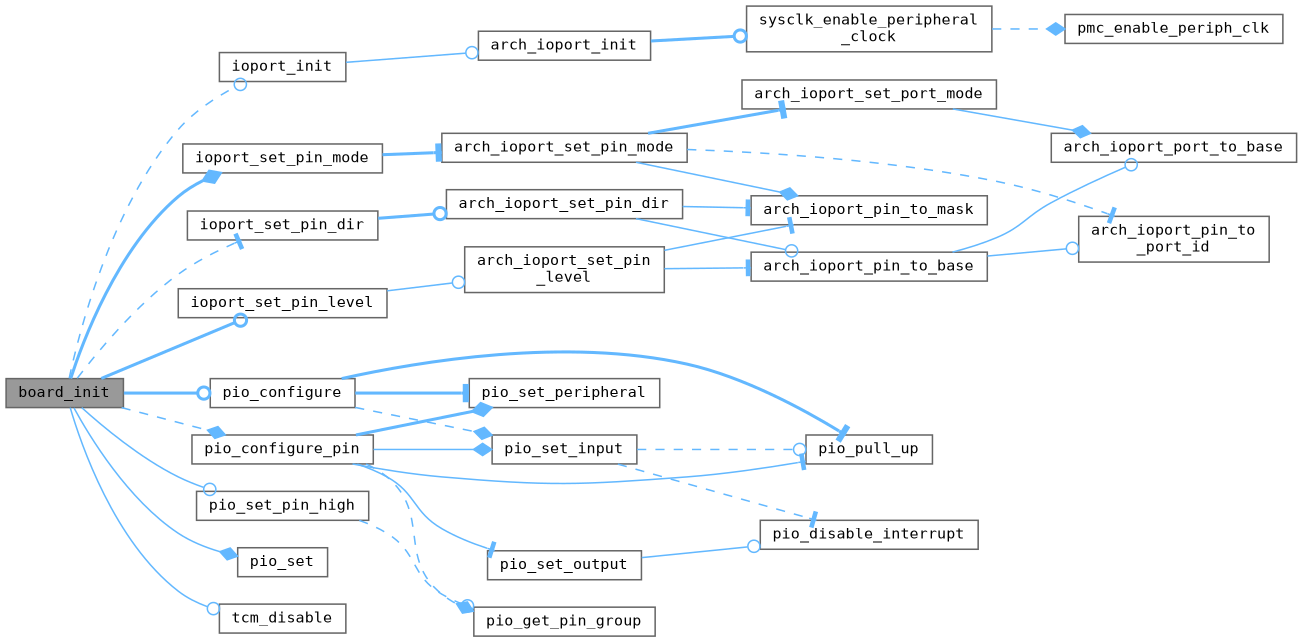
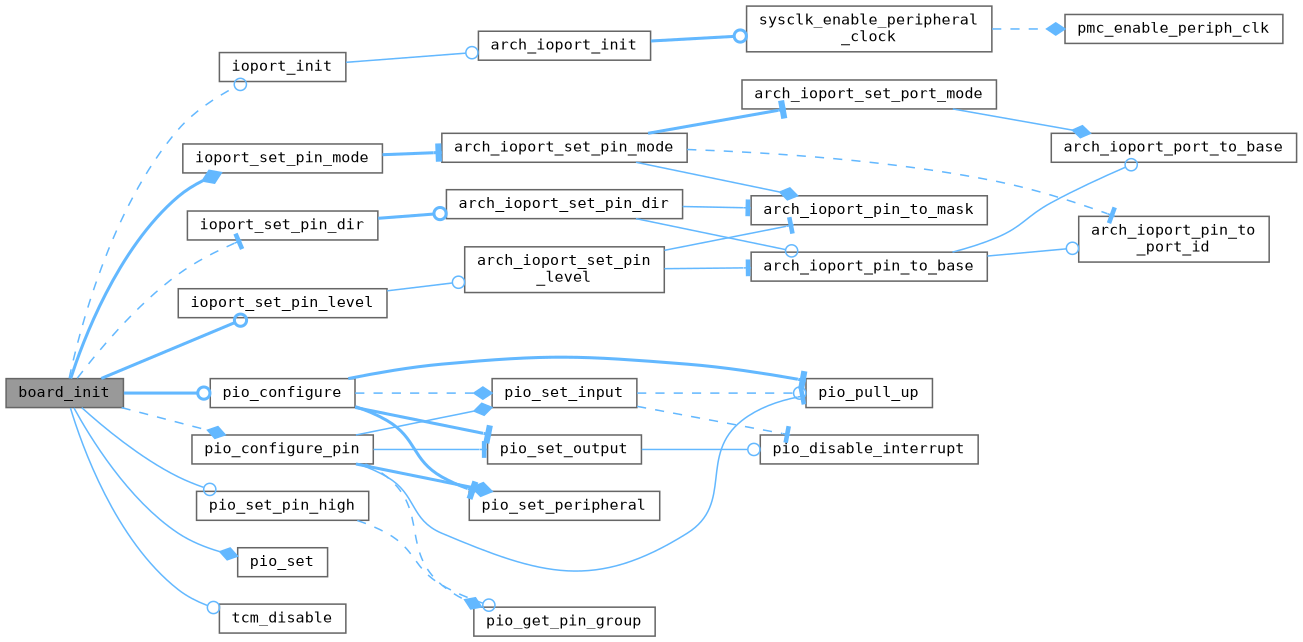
edge "pio_configure" -> "pio_set_output": added
